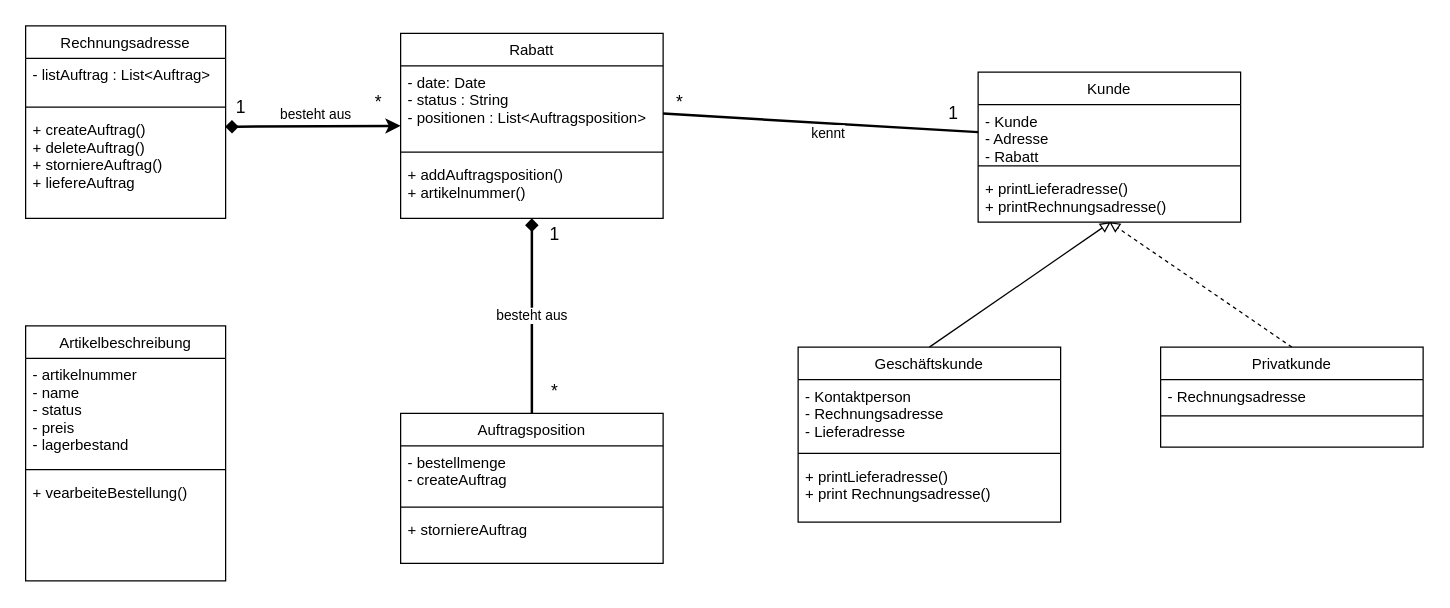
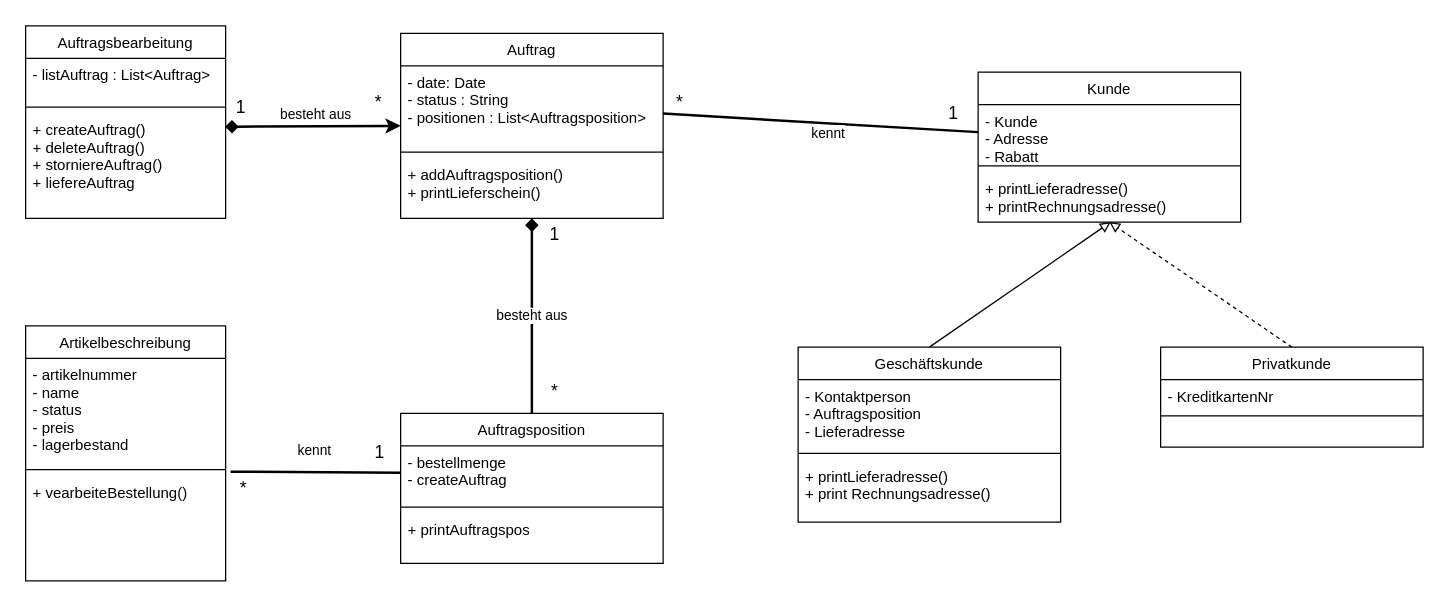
node "Rechnungsadresse": label "Rechnungsadresse" -> "Auftragsbearbeitung"
node "Rabatt": label "Rabatt" -> "Auftrag"
node "+ addAuftragsposition() + artikelnummer()": label "+ addAuftragsposition() + artikelnummer()" -> "+ addAuftragsposition() + printLieferschein()"
node "- Kontaktperson - Rechnungsadresse - Lieferadresse": label "- Kontaktperson - Rechnungsadresse - Lieferadresse" -> "- Kontaktperson - Auftragsposition - Lieferadresse"
node "- Rechnungsadresse": label "- Rechnungsadresse" -> "- KreditkartenNr"
edge "- bestellmenge - createAuftrag" -- "+ vearbeiteBestellung()": added, labels "1", "kennt", "*"
node "+ storniereAuftrag": label "+ storniereAuftrag" -> "+ printAuftragspos"
